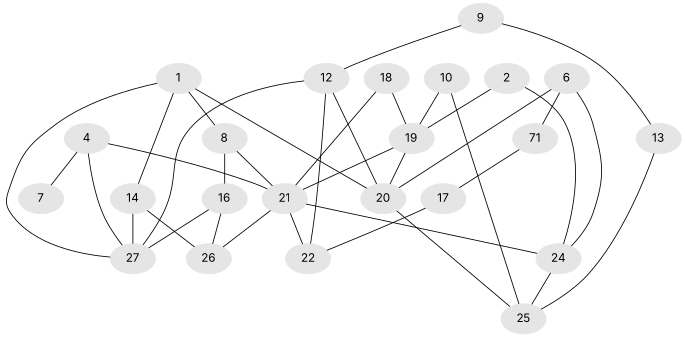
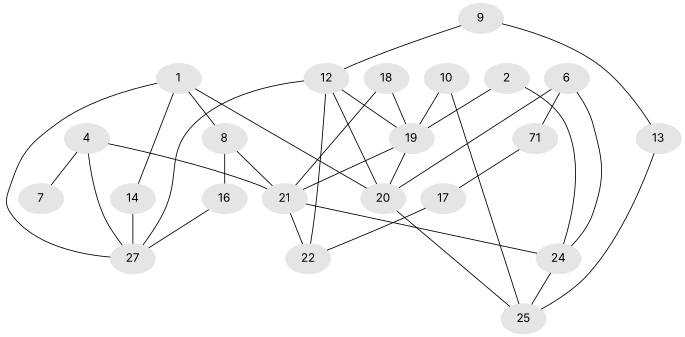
edge "12" -- "19": added
node "26": removed
